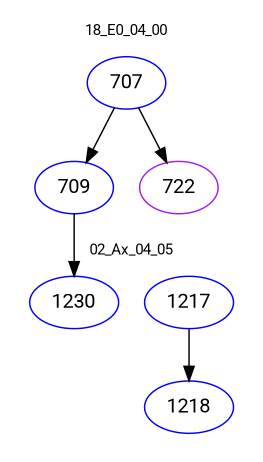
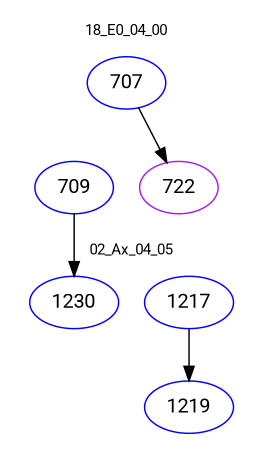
edge "707" -> "709": removed
node "1218": label "1218" -> "1219"
